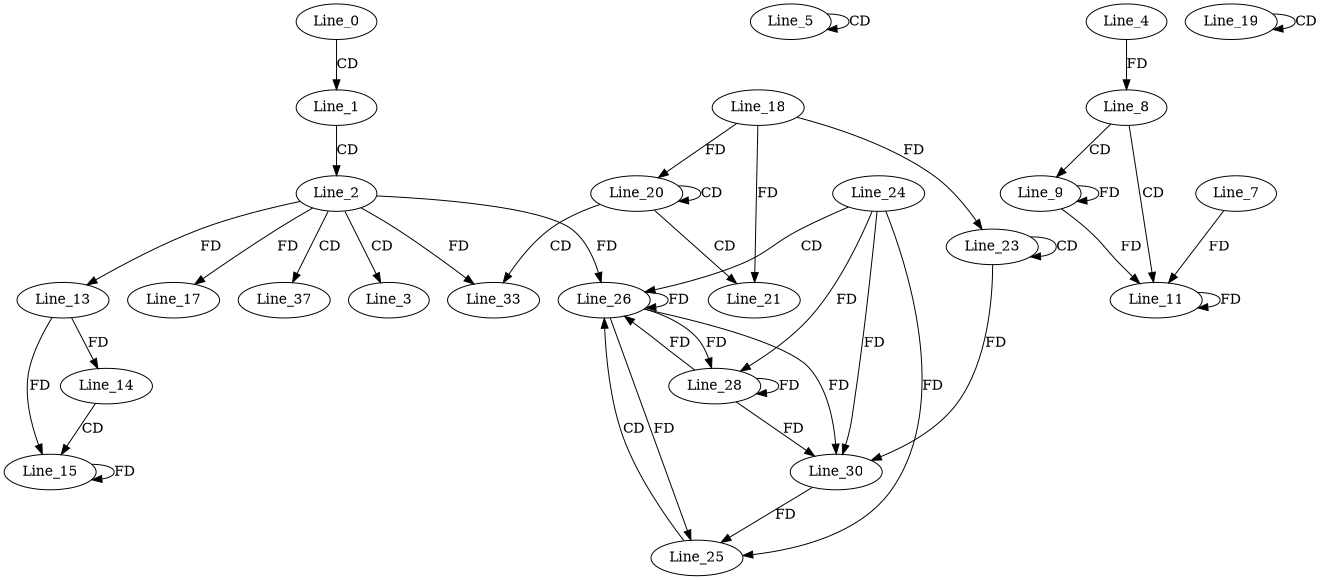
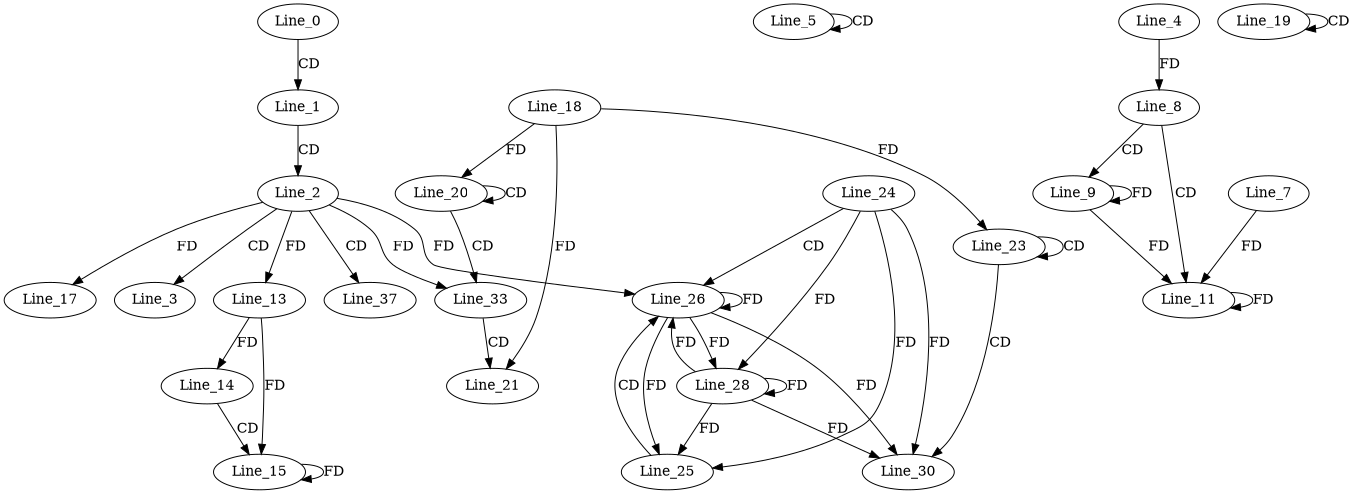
edge "Line_20" -> "Line_21": now "Line_33" -> "Line_21"
edge "Line_23" -> "Line_30": label "FD" -> "CD"
edge "Line_30" -> "Line_25": now "Line_28" -> "Line_25"
